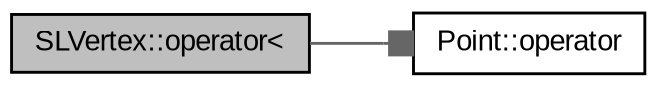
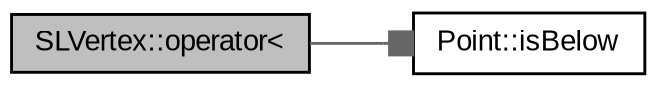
node "Point::operator": label "Point::operator" -> "Point::isBelow"
